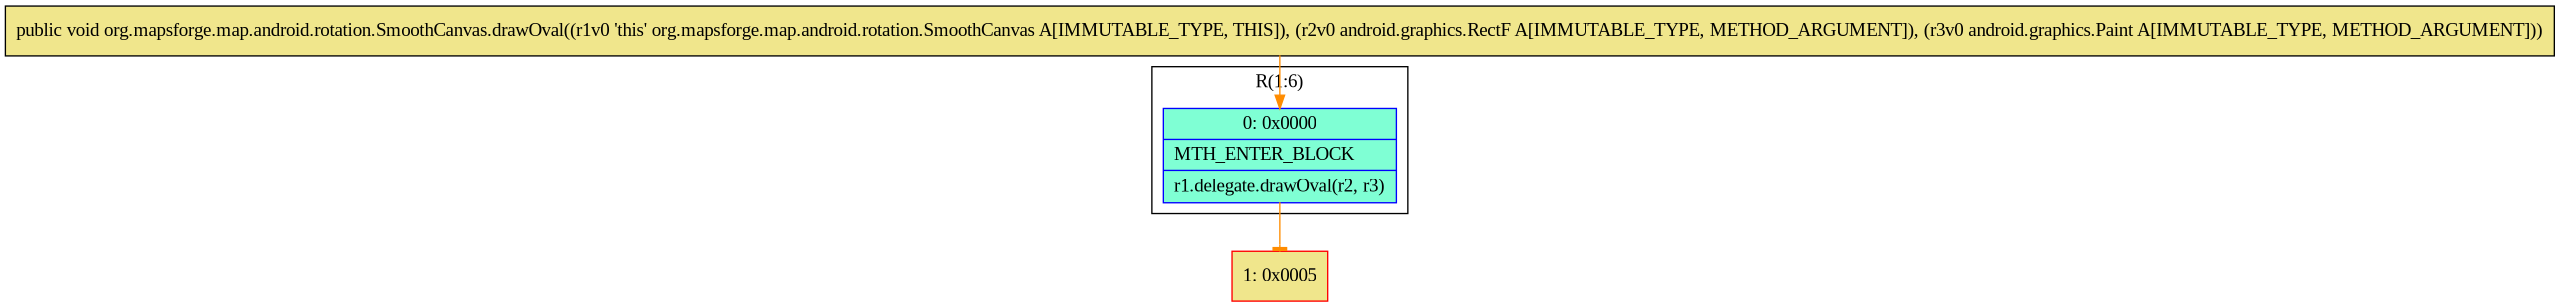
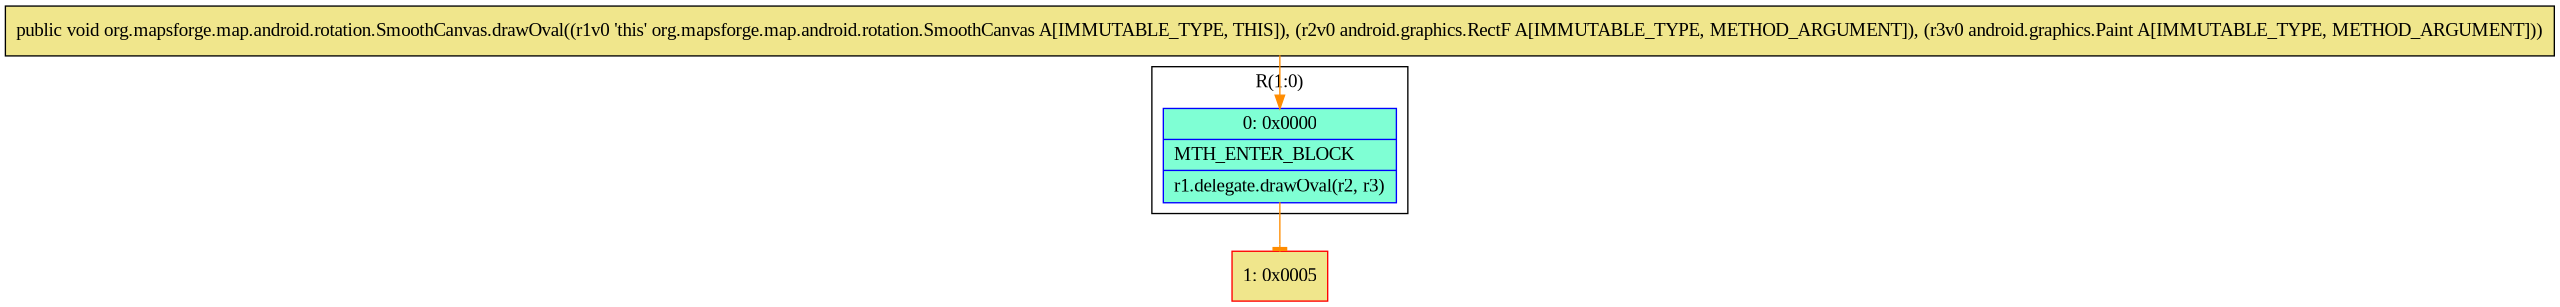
cluster "R(1:6)": label "R(1:6)" -> "R(1:0)"
